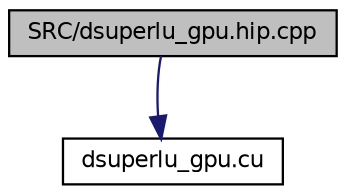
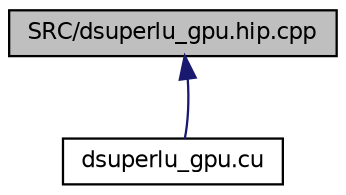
edge "SRC/dsuperlu_gpu.hip.cpp" -> "dsuperlu_gpu.cu": reversed
